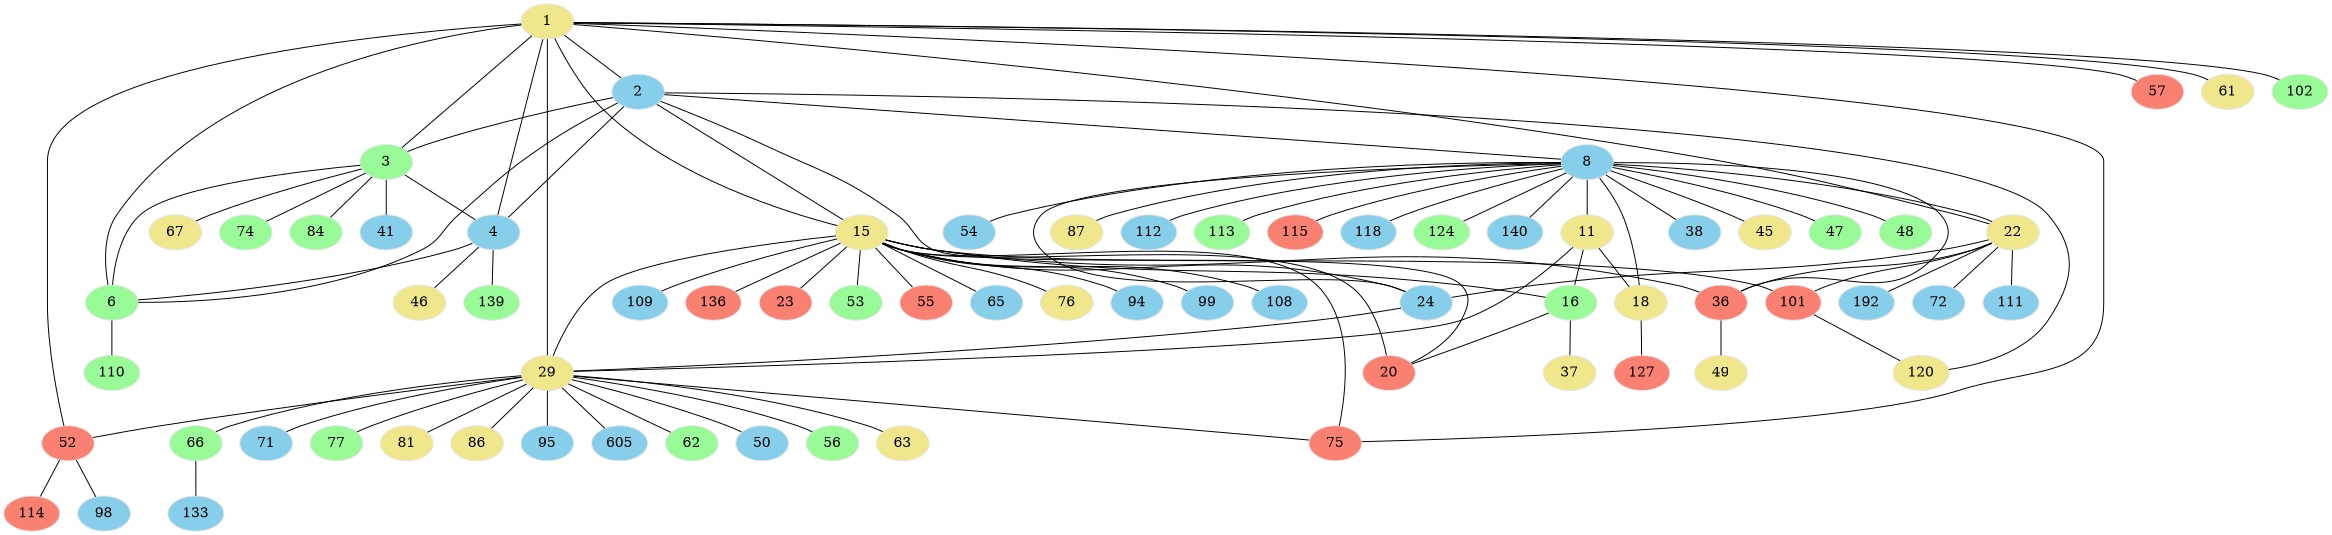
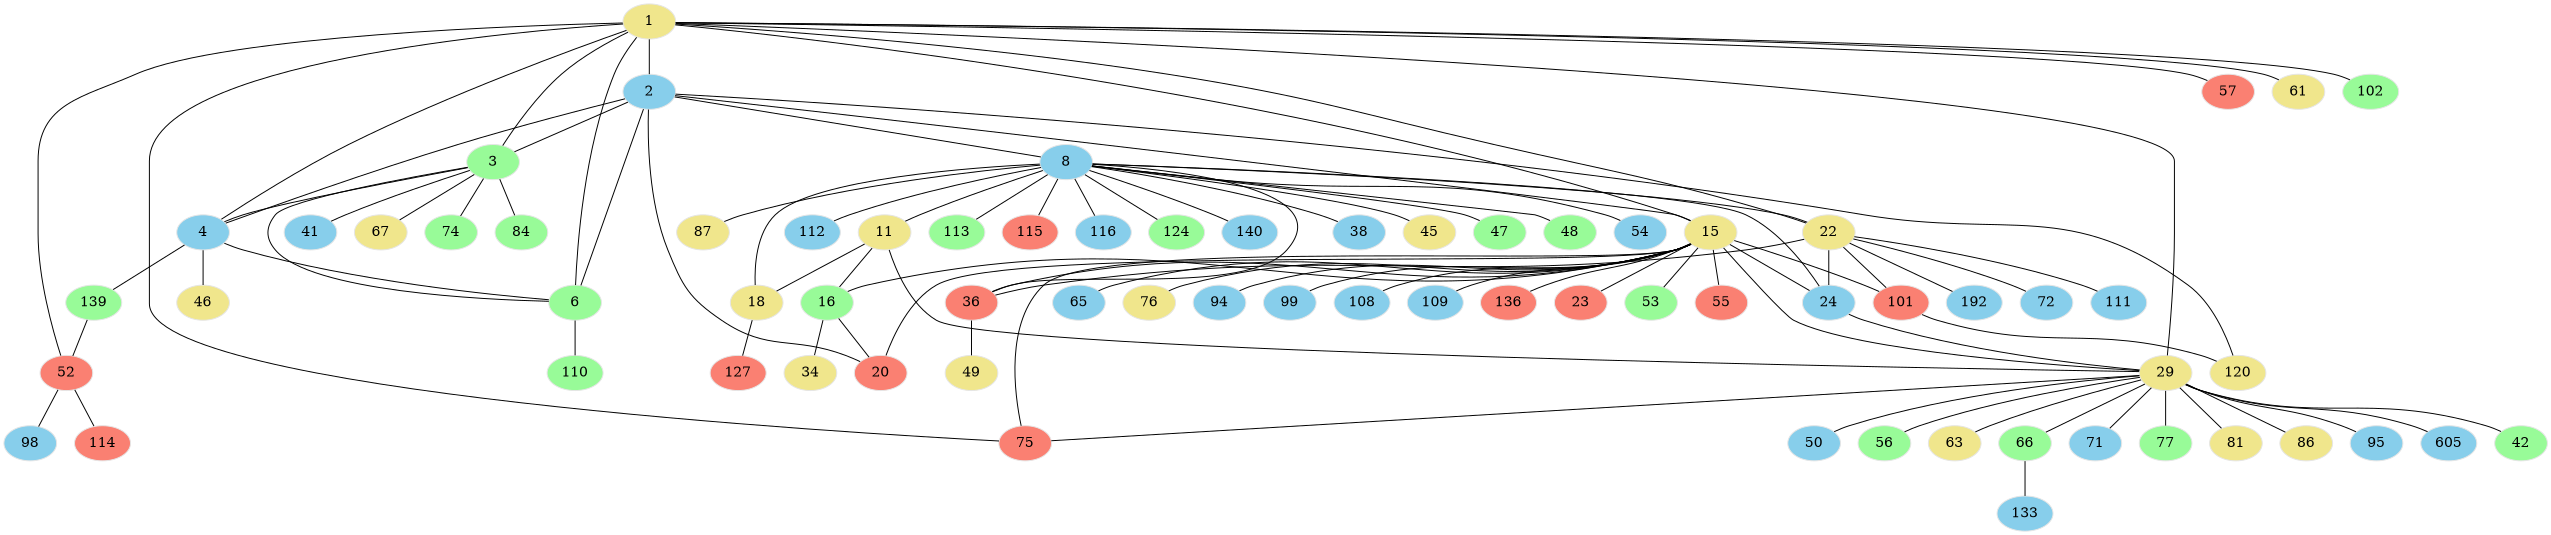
node "118": label "118" -> "116"
node "37": label "37" -> "34"
edge "29" -- "52": now "139" -- "52"
node "62": label "62" -> "42"
